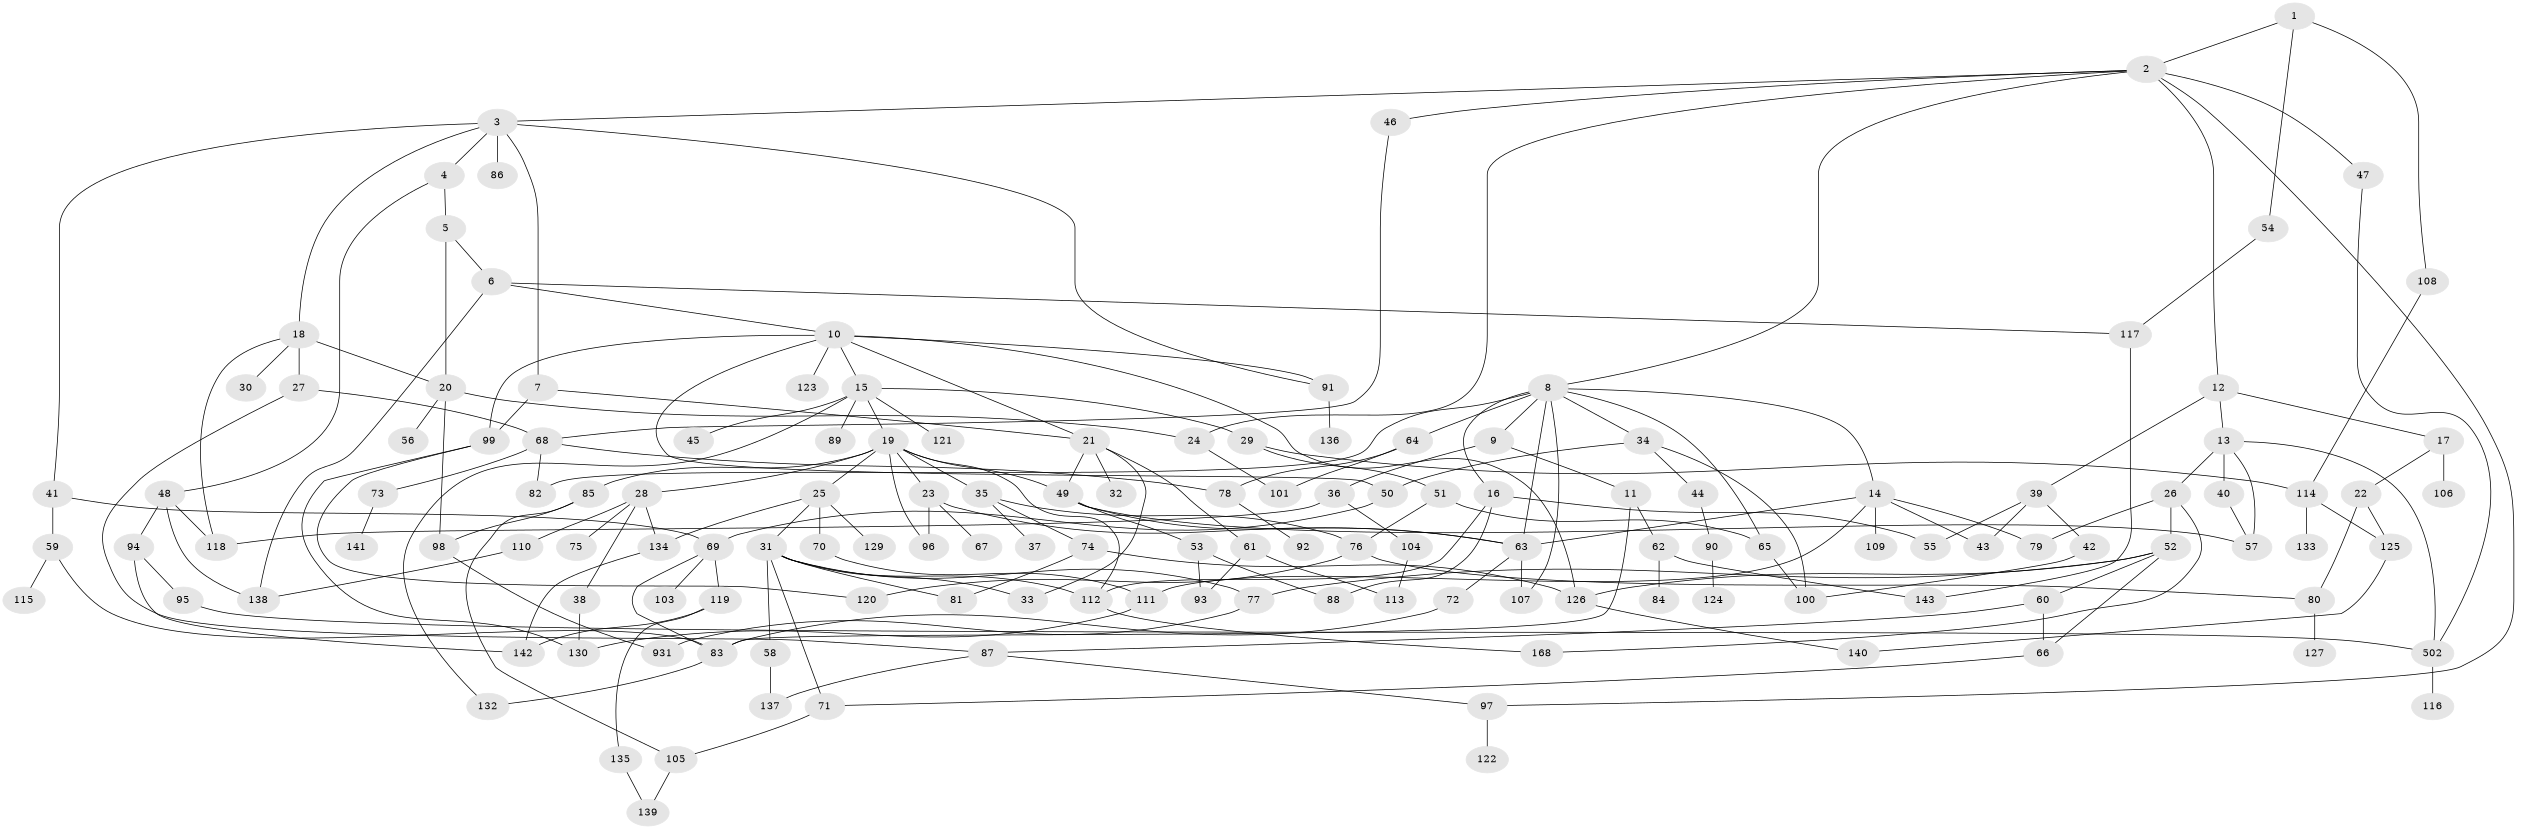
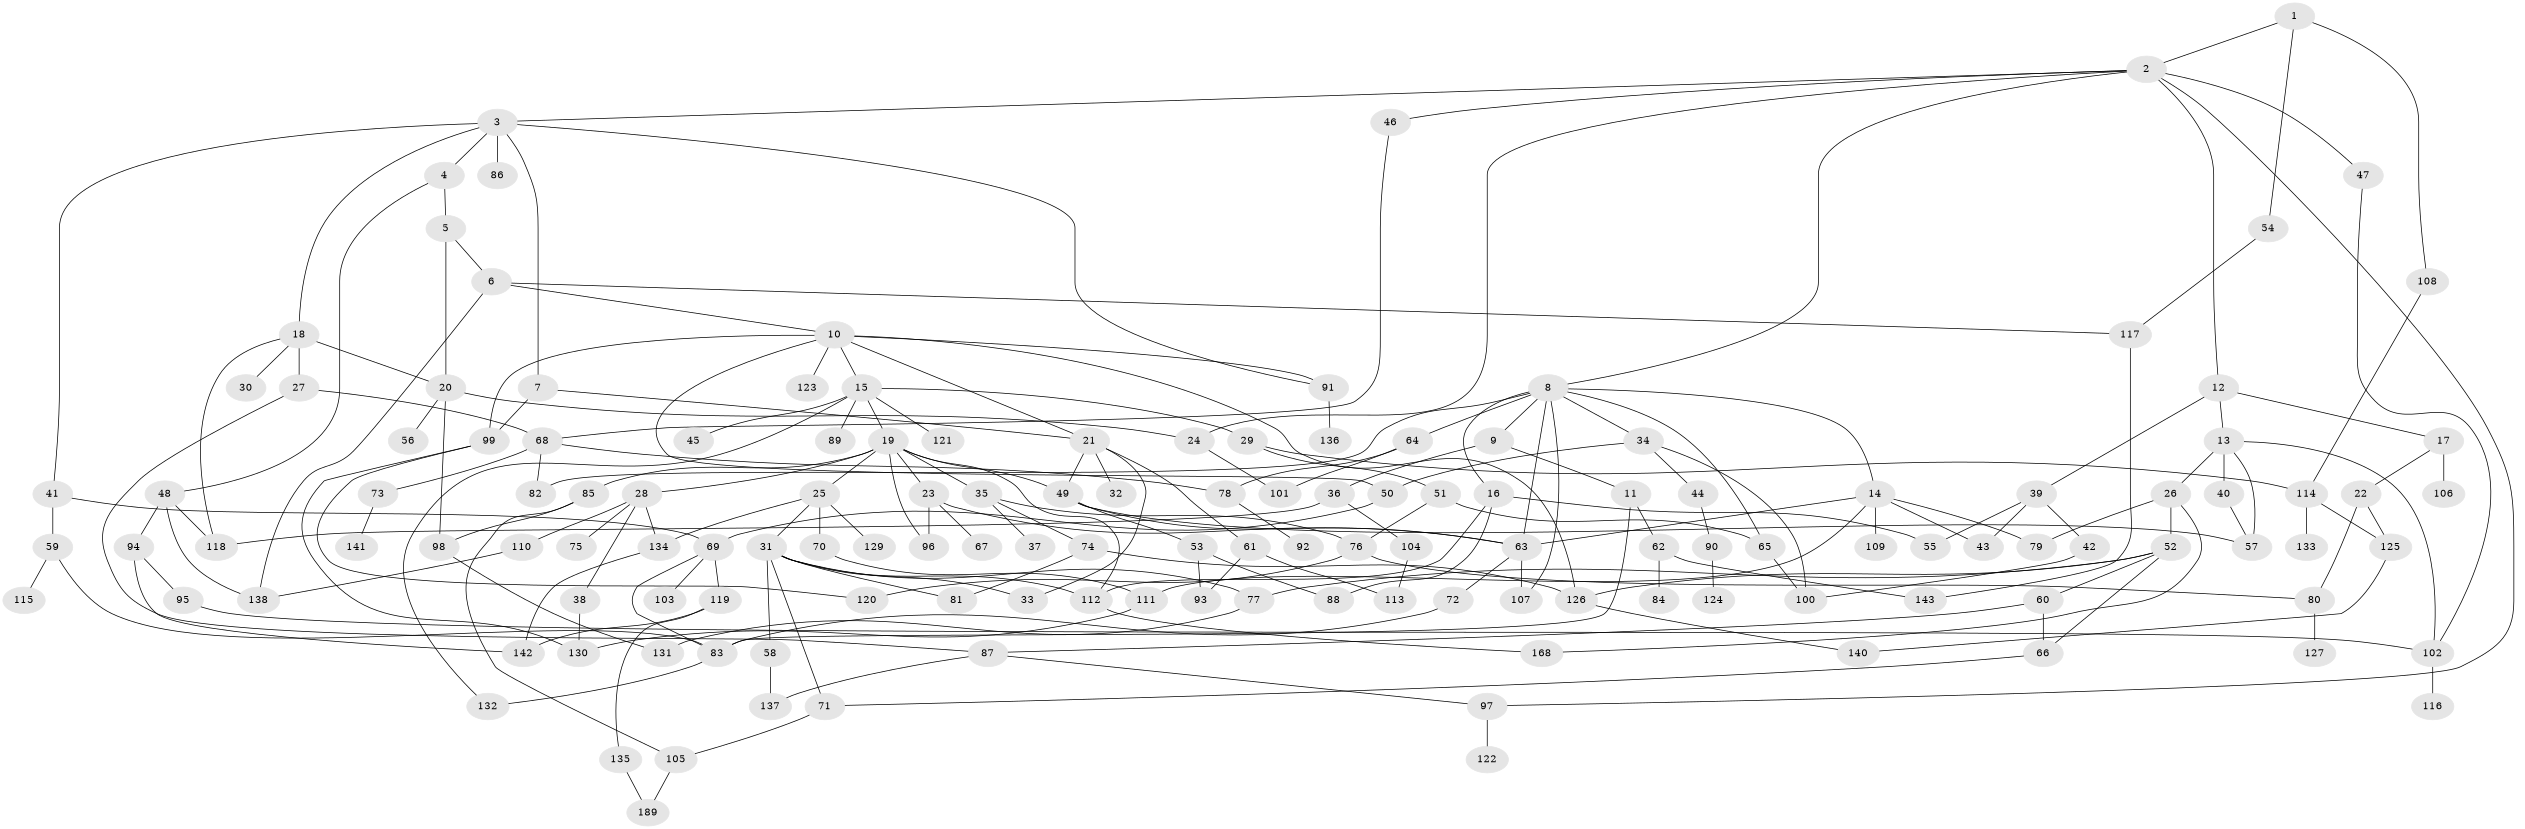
node "931": label "931" -> "131"
node "502": label "502" -> "102"
node "139": label "139" -> "189"
